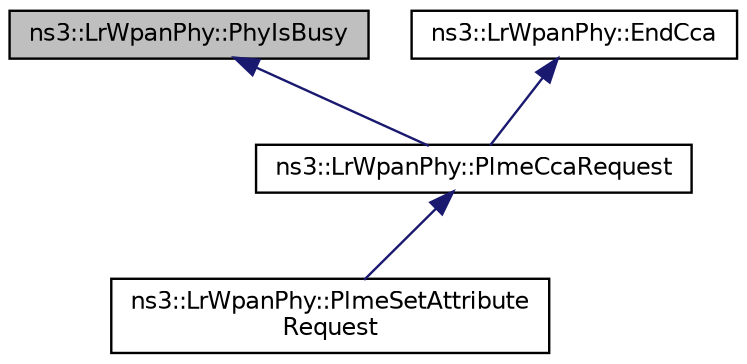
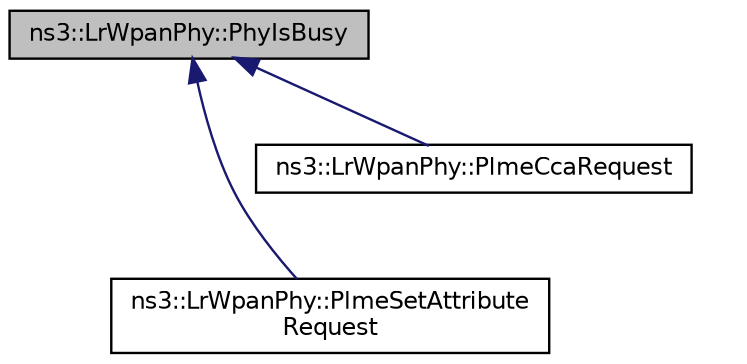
node "ns3::LrWpanPhy::EndCca": removed
edge "ns3::LrWpanPhy::PlmeSetAttribute Request" -> "ns3::LrWpanPhy::PlmeCcaRequest": now "ns3::LrWpanPhy::PlmeSetAttribute Request" -> "ns3::LrWpanPhy::PhyIsBusy"
